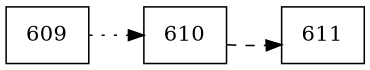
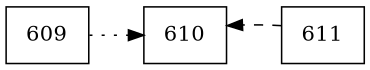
edge "610" -> "611": reversed
